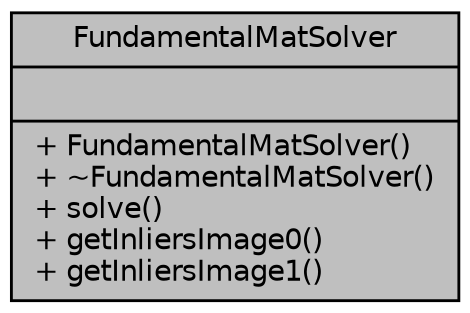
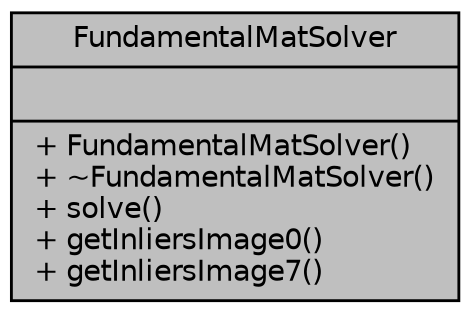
node "FundamentalMatSolver": text "+ getInliersImage1()" -> "+ getInliersImage7()"
